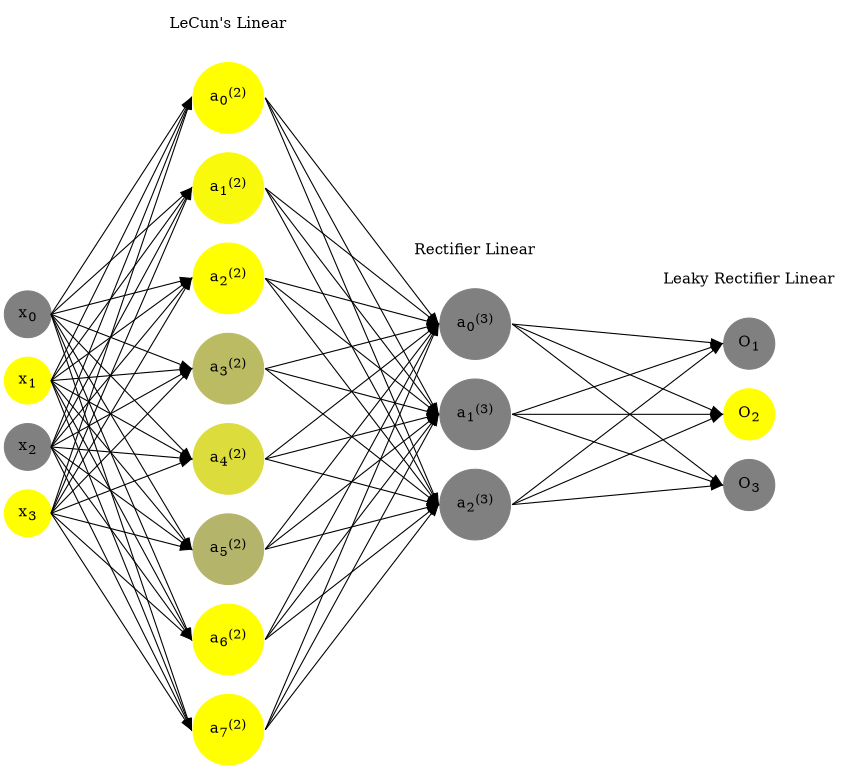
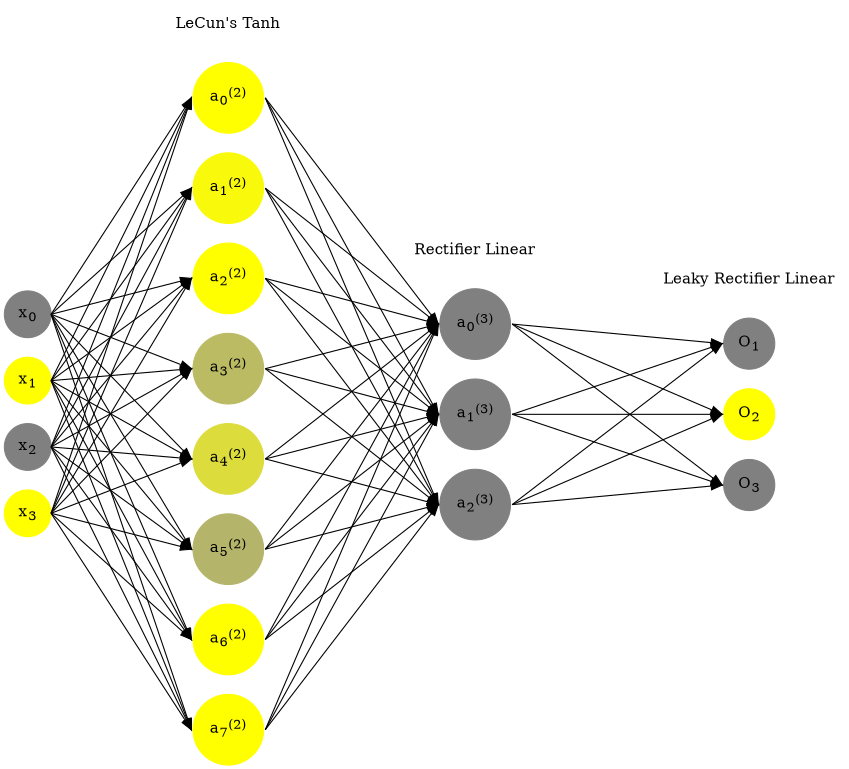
node "LeCun's Linear": label "LeCun's Linear" -> "LeCun's Tanh"
